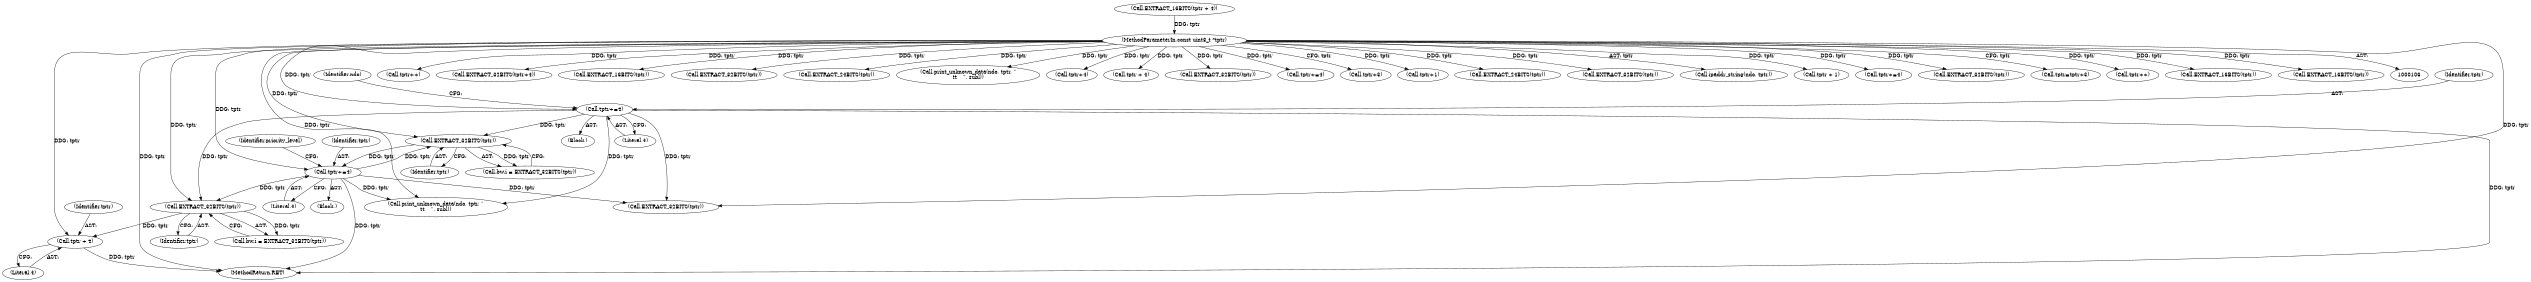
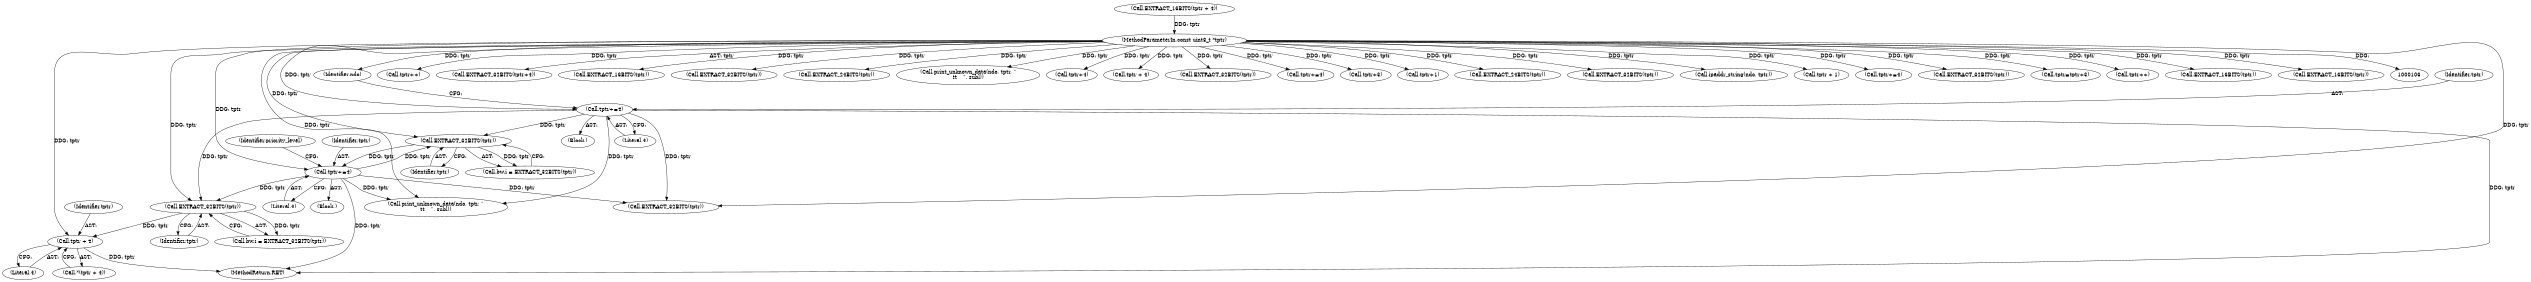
edge "(MethodParameterIn,const uint8_t *tptr)" -> "(MethodReturn,RET)": now "(MethodParameterIn,const uint8_t *tptr)" -> "(Identifier,ndo)"
edge "(MethodParameterIn,const uint8_t *tptr)" -> "(Call,EXTRACT_32BITS(tptr+4))": label "DDG: tptr" -> "AST: tptr"
edge "(MethodParameterIn,const uint8_t *tptr)" -> "(Call,tptr+3)": label "CFG: tptr" -> "DDG: tptr"
edge "(MethodParameterIn,const uint8_t *tptr)" -> "(Call,ipaddr_string(ndo, tptr))": label "AST: tptr" -> "DDG: tptr"
edge "(MethodParameterIn,const uint8_t *tptr)" -> "(Call,tptr=tptr+3)": label "CFG: tptr" -> "DDG: tptr"
edge "(MethodParameterIn,const uint8_t *tptr)" -> "1000106": label "AST: " -> "DDG: "
node "(Call,*(tptr + 4))": added
